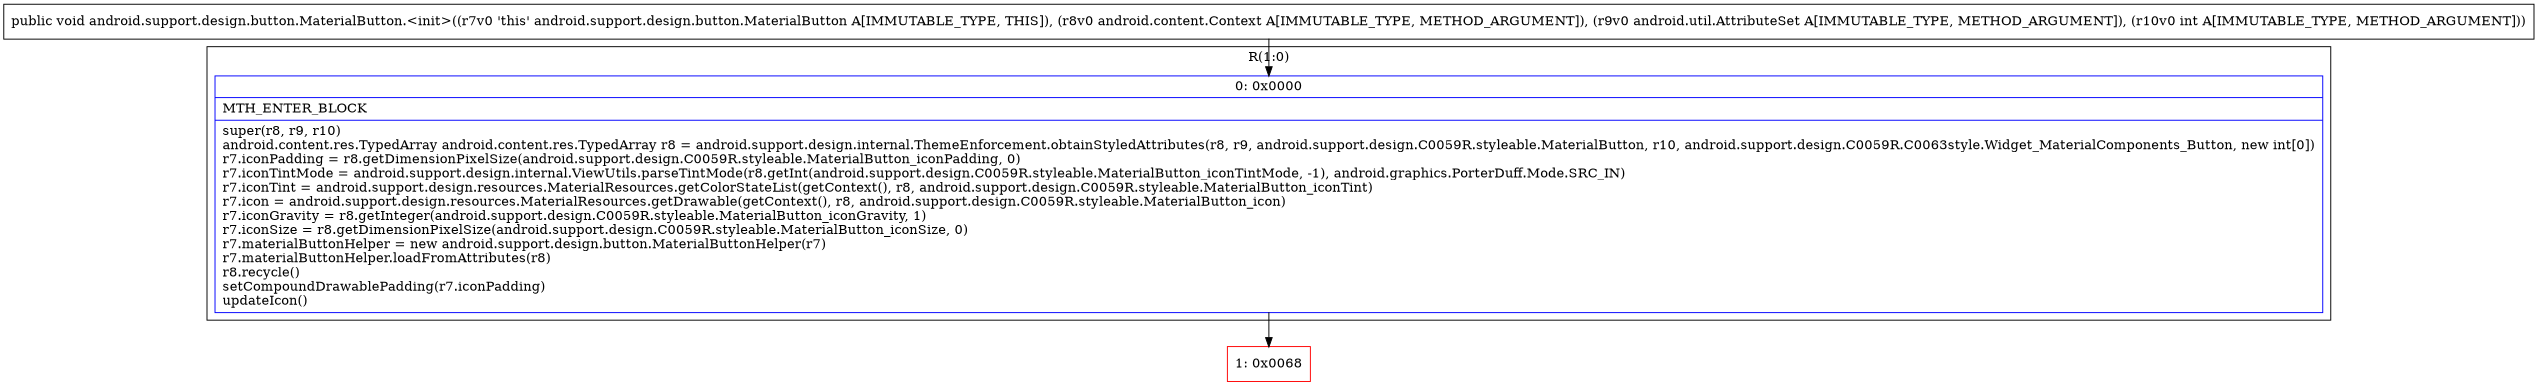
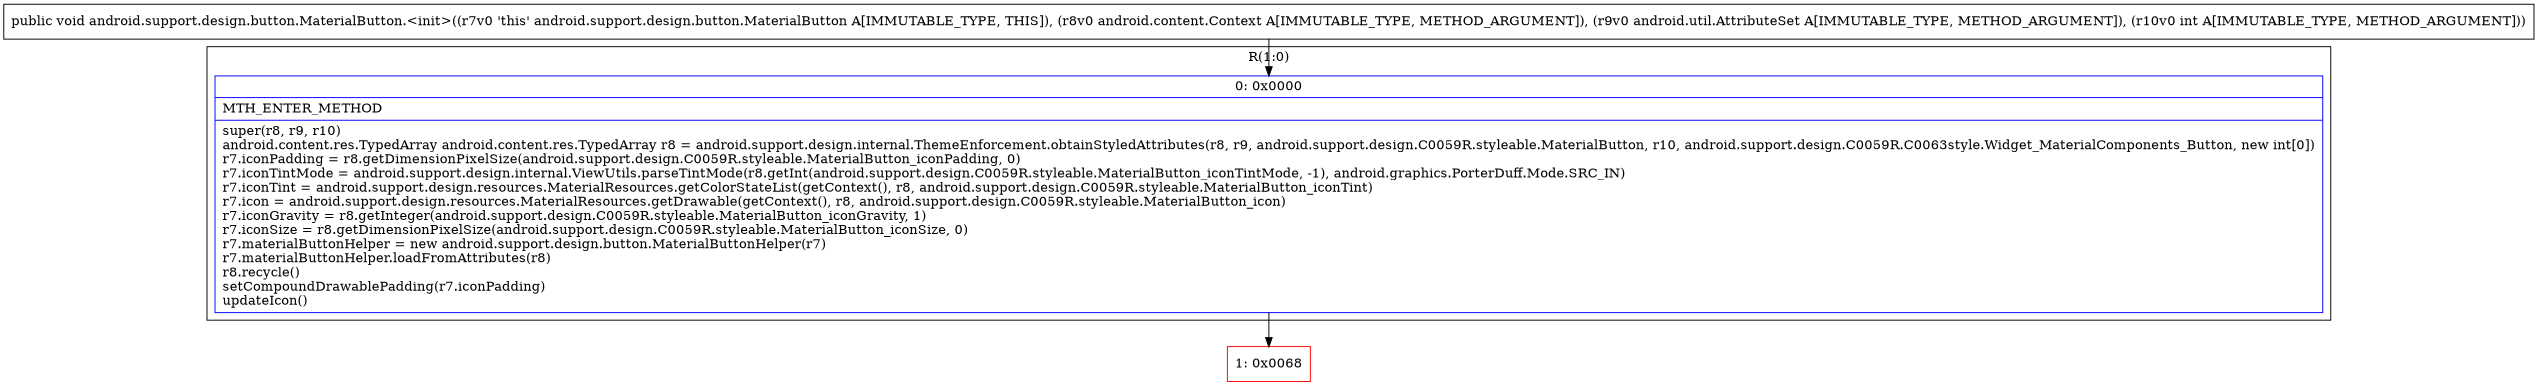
node "0: 0x0000": text "MTH_ENTER_BLOCK" -> "MTH_ENTER_METHOD"
